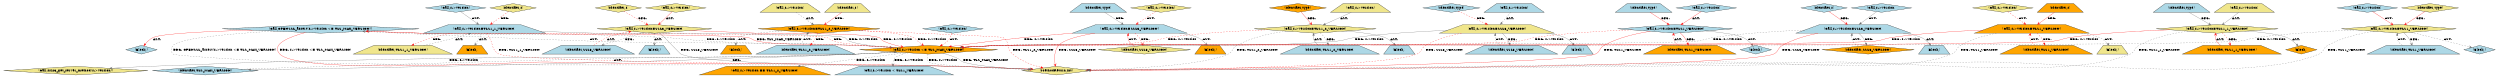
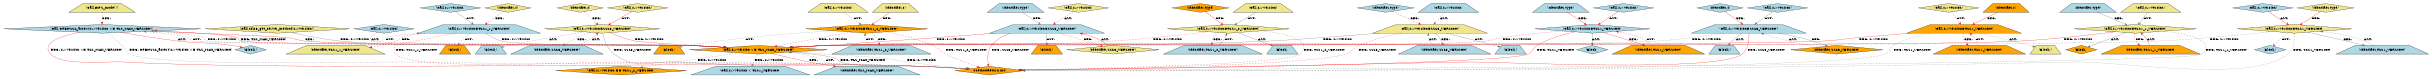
node "(Call,FIPS_mode())": added
edge "(Call,OPENSSL_assert(s->version <= TLS_MAX_VERSION))" -> "(Call,s->version <= TLS_MAX_VERSION)": style dashed -> solid
edge "(Call,s->version <= TLS_MAX_VERSION)" -> "(Call,ssl23_get_server_method(s->version))": reversed
edge "(Call,s->version <= TLS_MAX_VERSION)" -> "(Identifier,TLS_MAX_VERSION)": color gray40 -> red
node "(Identifier,TLS_MAX_VERSION)": shape diamond -> trapezium
node "(Call,s->version == TLS1_2_VERSION)": shape trapezium -> diamond
node "(MethodReturn,int)": fillcolor khaki -> orange
